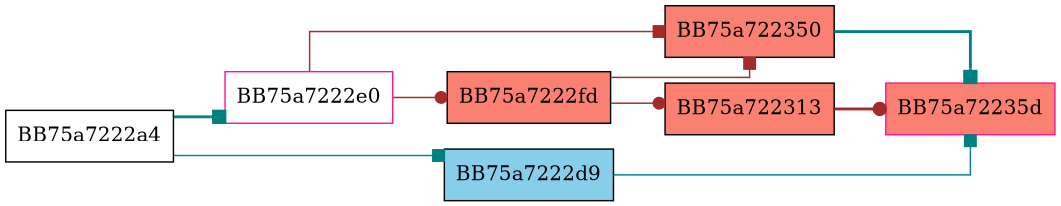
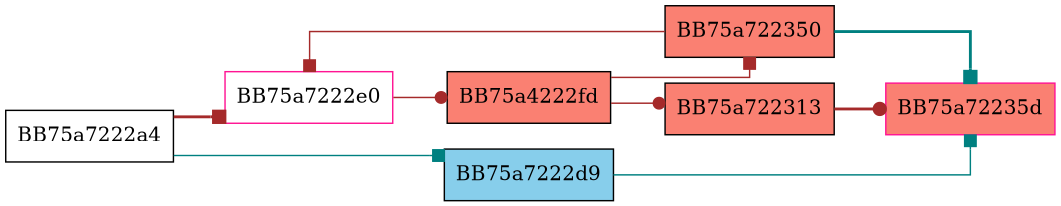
edge "BB75a7222e0" -> "BB75a722350": reversed
node "BB75a7222fd": label "BB75a7222fd" -> "BB75a4222fd"
edge "BB75a7222a4" -> "BB75a7222e0": color teal -> brown
